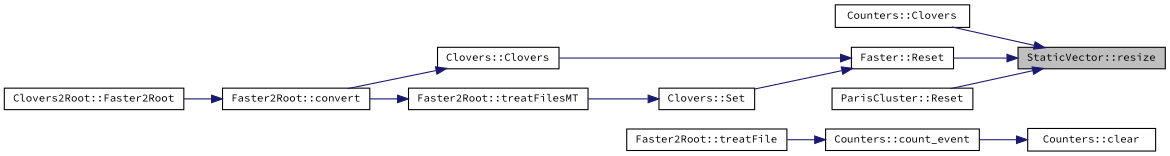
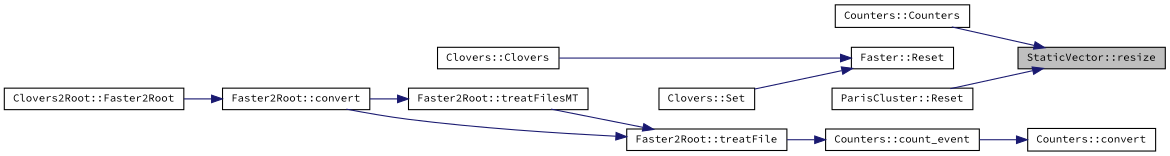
node "Counters::Clovers": label "Counters::Clovers" -> "Counters::Counters"
edge "Faster::Reset" -> "StaticVector::resize": removed
edge "Faster2Root::convert" -> "Clovers::Clovers": now "Faster2Root::convert" -> "Faster2Root::treatFile"
edge "Faster2Root::treatFilesMT" -> "Clovers::Set": now "Faster2Root::treatFilesMT" -> "Faster2Root::treatFile"
node "Counters::clear": label "Counters::clear" -> "Counters::convert"
